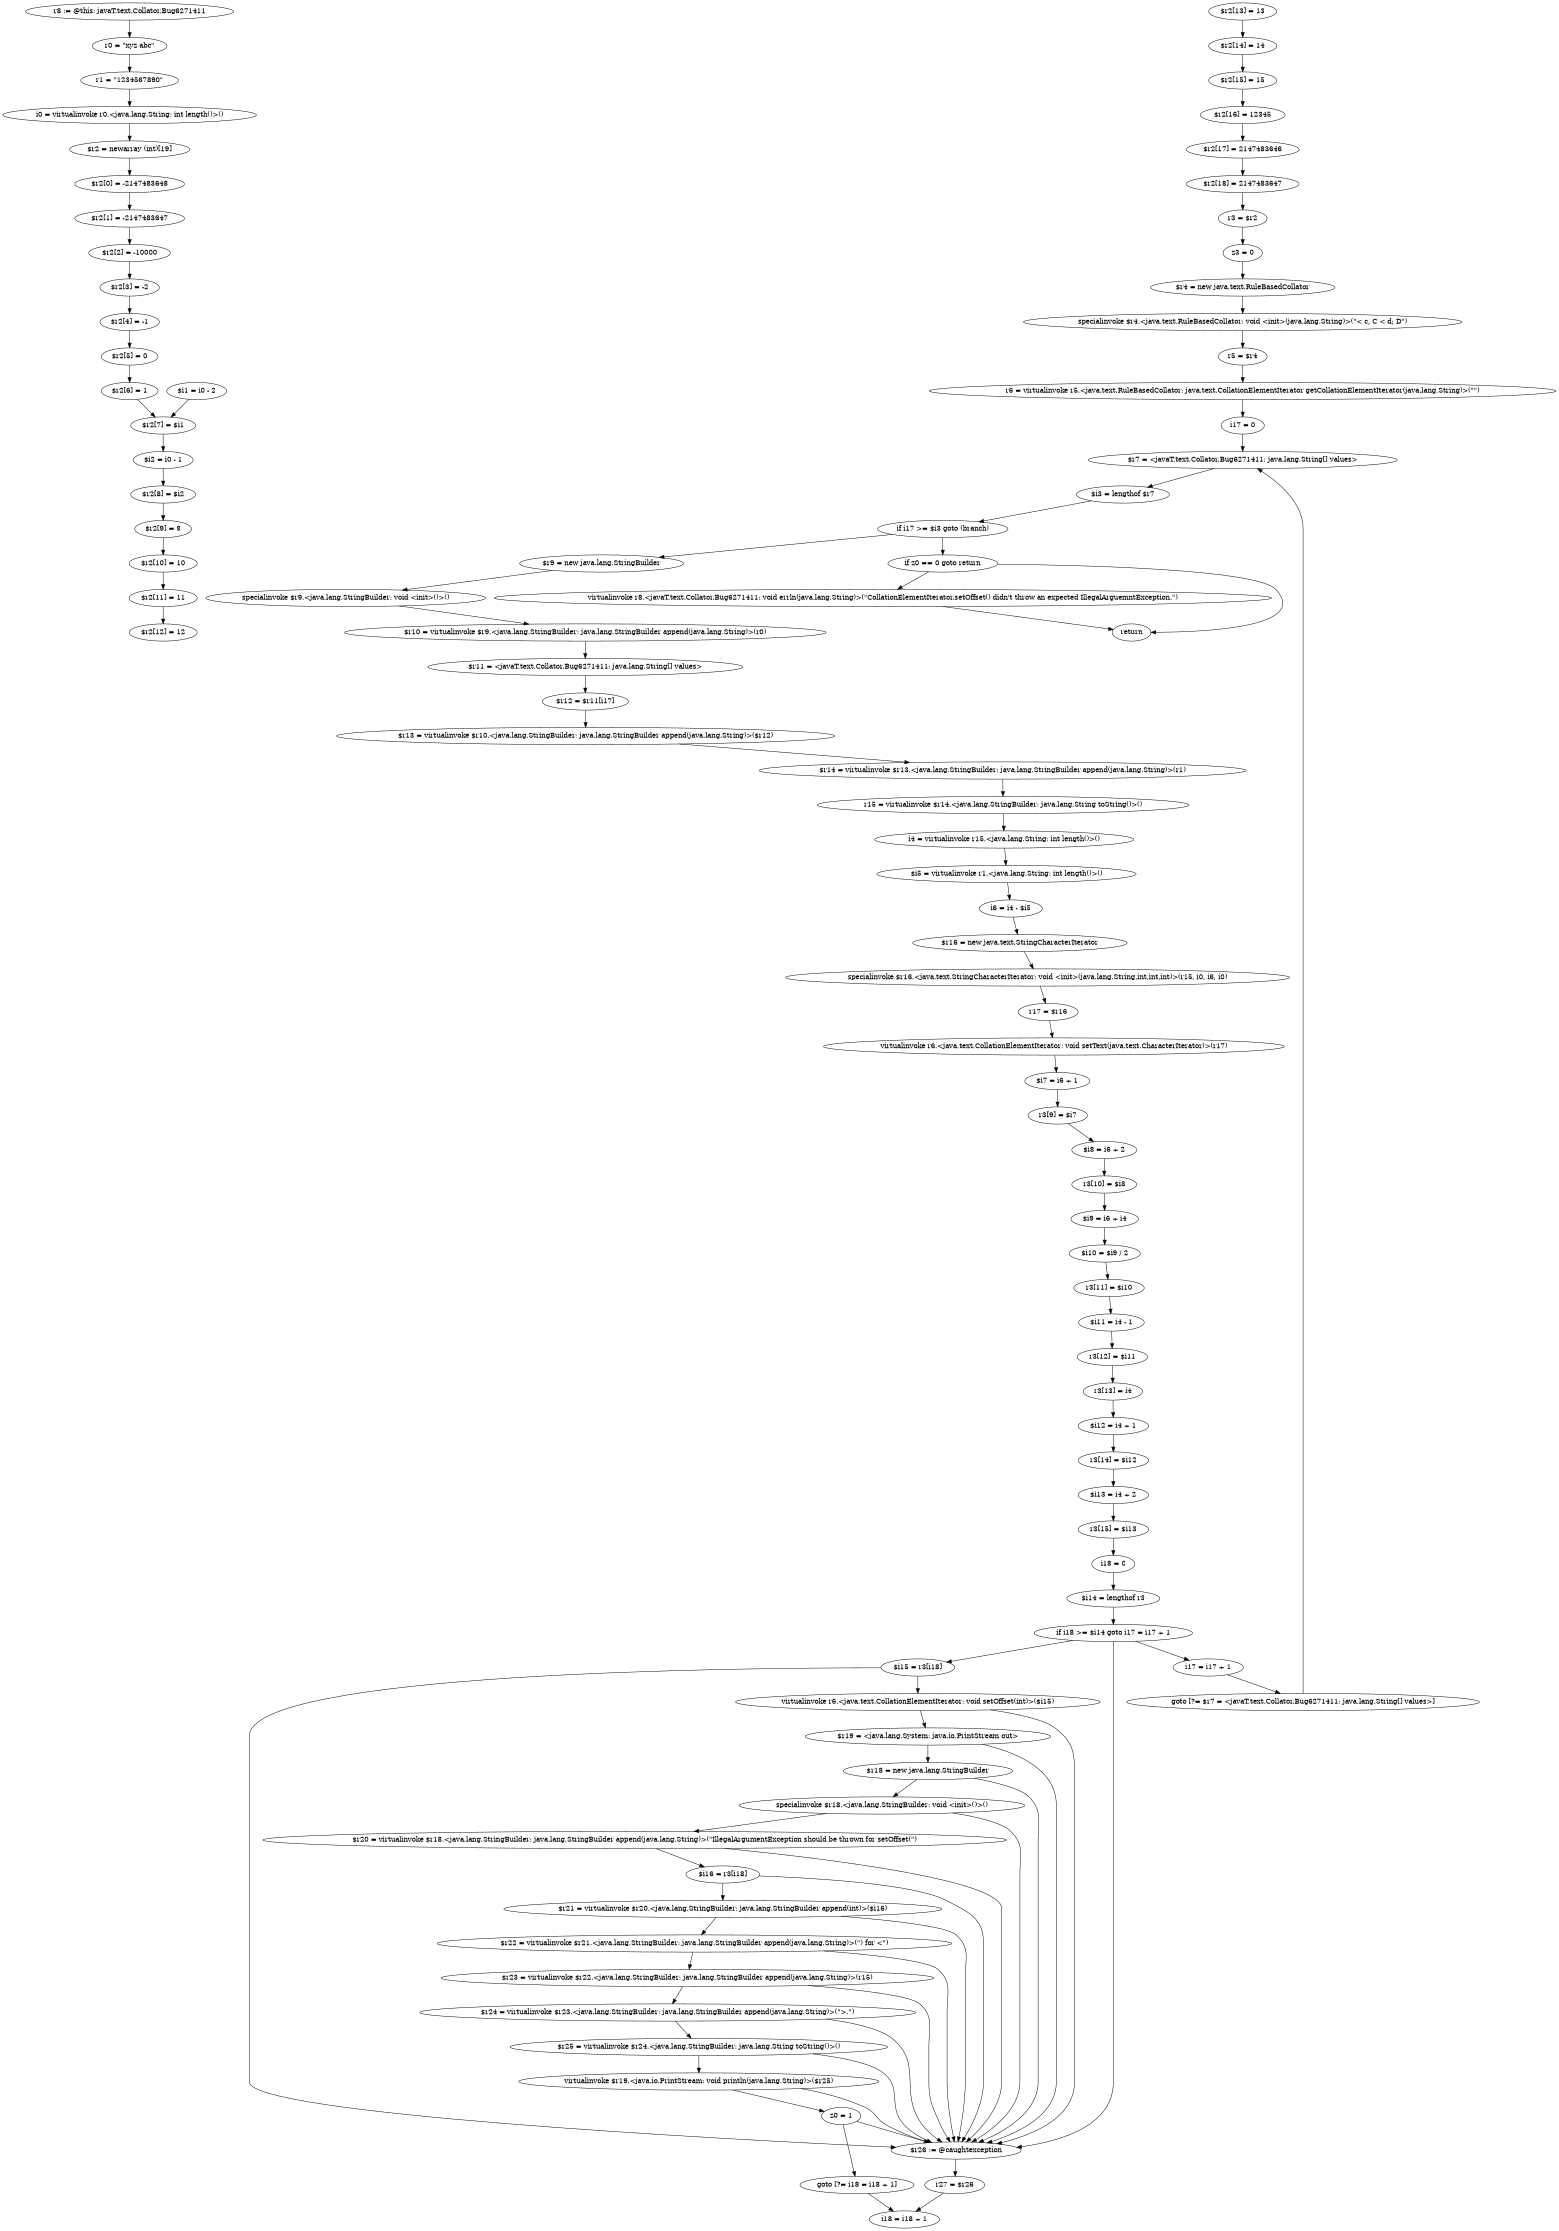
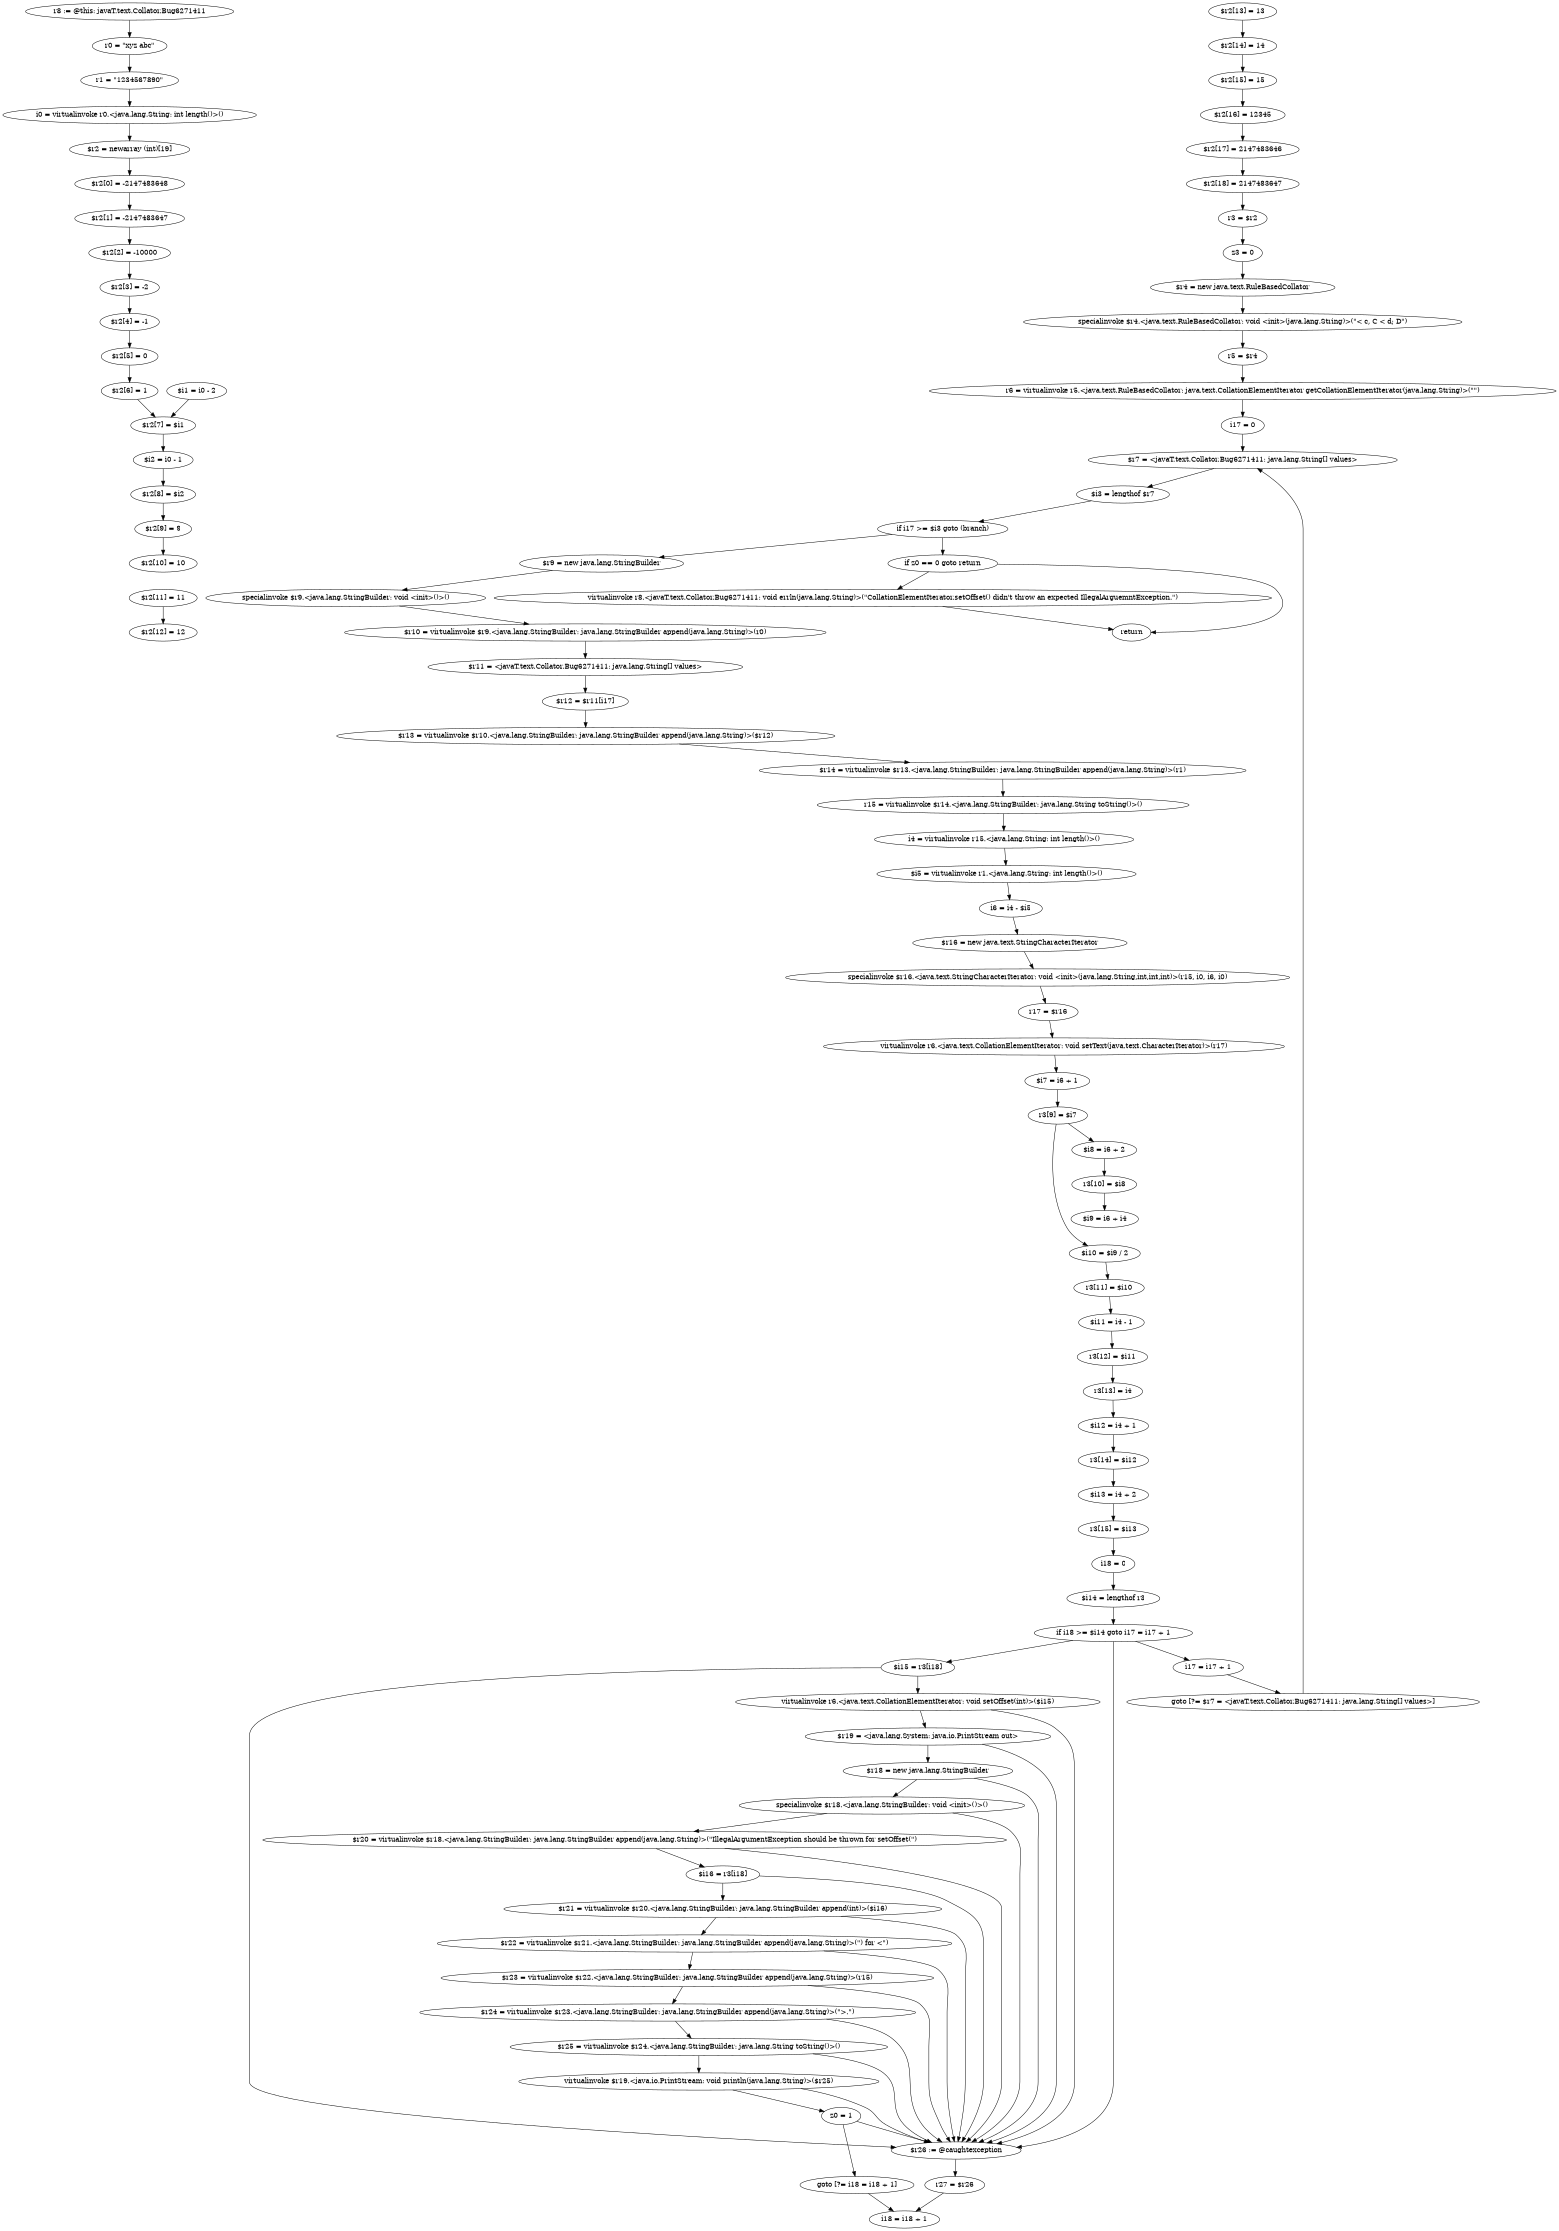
edge "$r2[10] = 10" -> "$r2[11] = 11": removed
edge "$i9 = i6 + i4" -> "$i10 = $i9 / 2": now "r3[9] = $i7" -> "$i10 = $i9 / 2"
